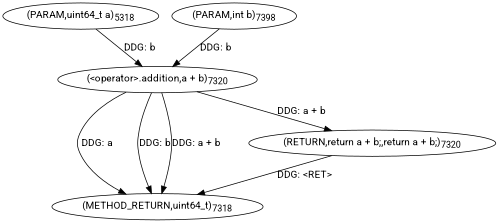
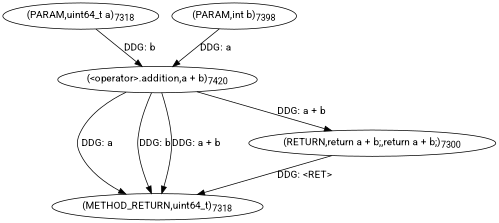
node "(PARAM,uint64_t a)": text "5318" -> "7318"
edge "(PARAM,int b)" -> "(<operator>.addition,a + b)": label "DDG: b" -> "DDG: a"
node "(<operator>.addition,a + b)": text "7320" -> "7420"
node "(RETURN,return a + b;,return a + b;)": text "7320" -> "7300"
